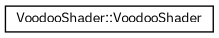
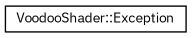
node "VoodooShader::VoodooShader": label "VoodooShader::VoodooShader" -> "VoodooShader::Exception"
